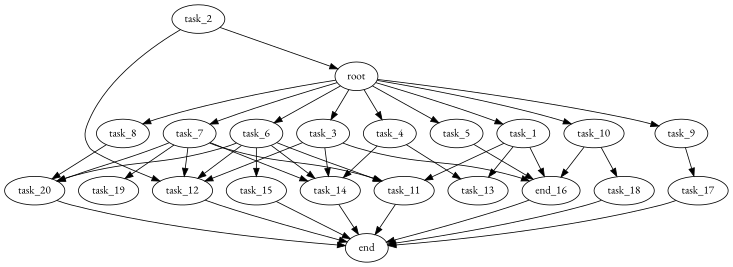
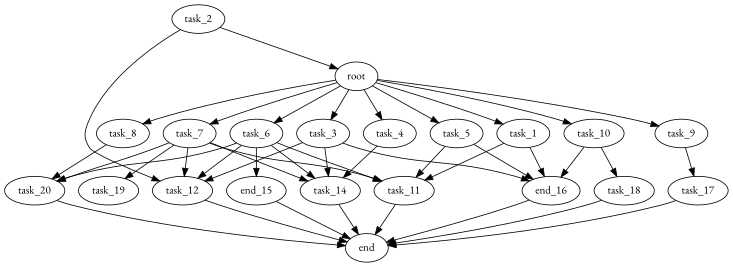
edge "task_5" -> "task_11": added
node "task_15": label "task_15" -> "end_15"
node "task_13": removed
